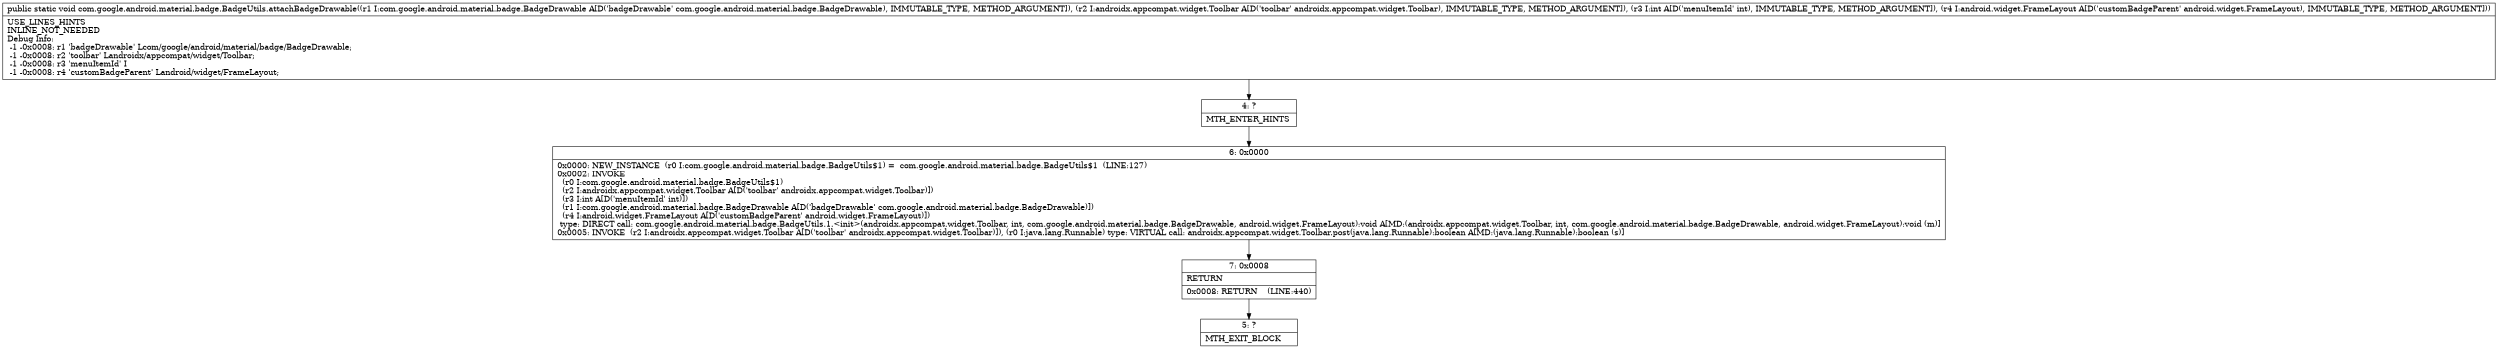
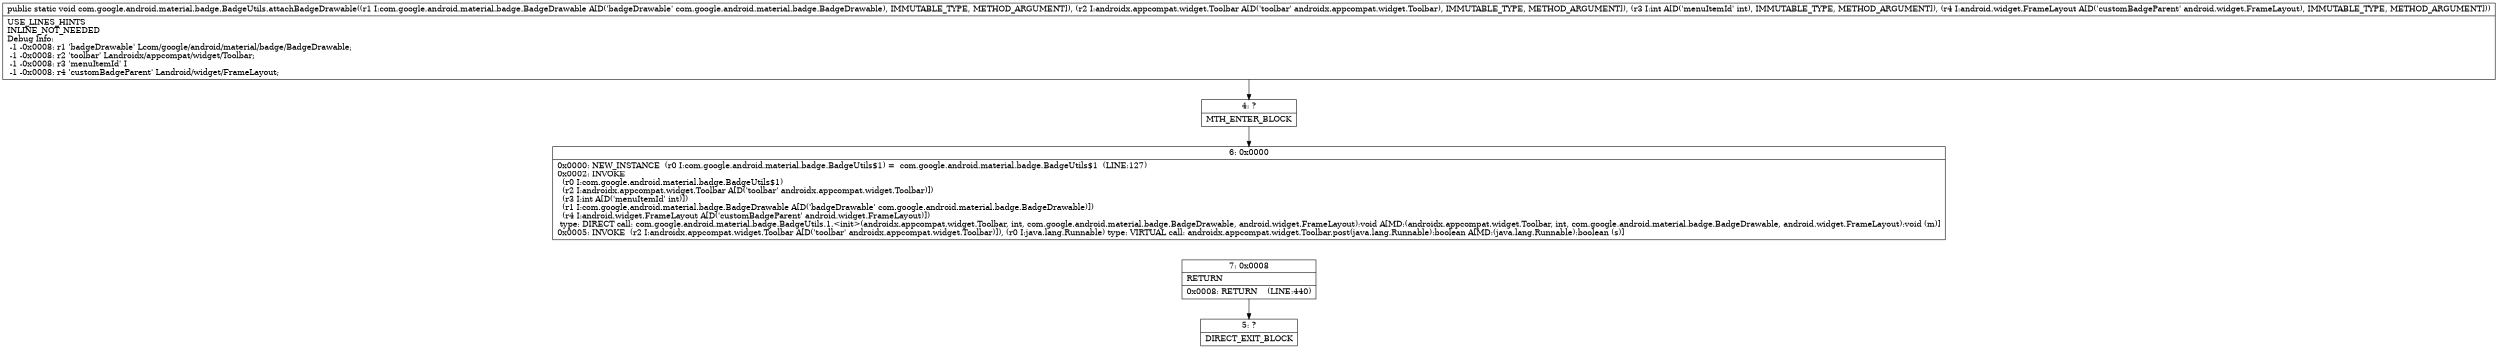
node "4: ?": text "MTH_ENTER_HINTS" -> "MTH_ENTER_BLOCK"
edge "6: 0x0000" -> "7: 0x0008": removed
node "5: ?": text "MTH_EXIT_BLOCK" -> "DIRECT_EXIT_BLOCK"
